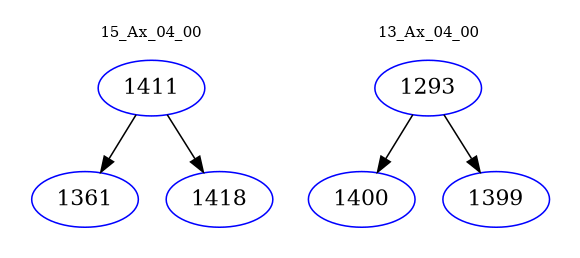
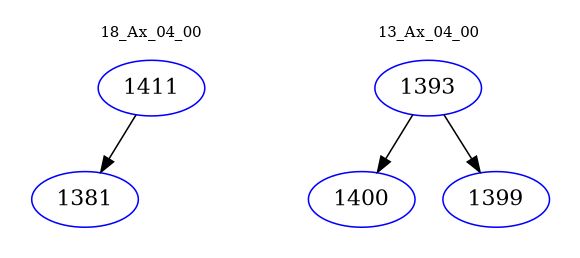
cluster "15_Ax_04_00": label "15_Ax_04_00" -> "18_Ax_04_00"
node "1293": label "1293" -> "1393"
node "1361": label "1361" -> "1381"
node "1418": removed
